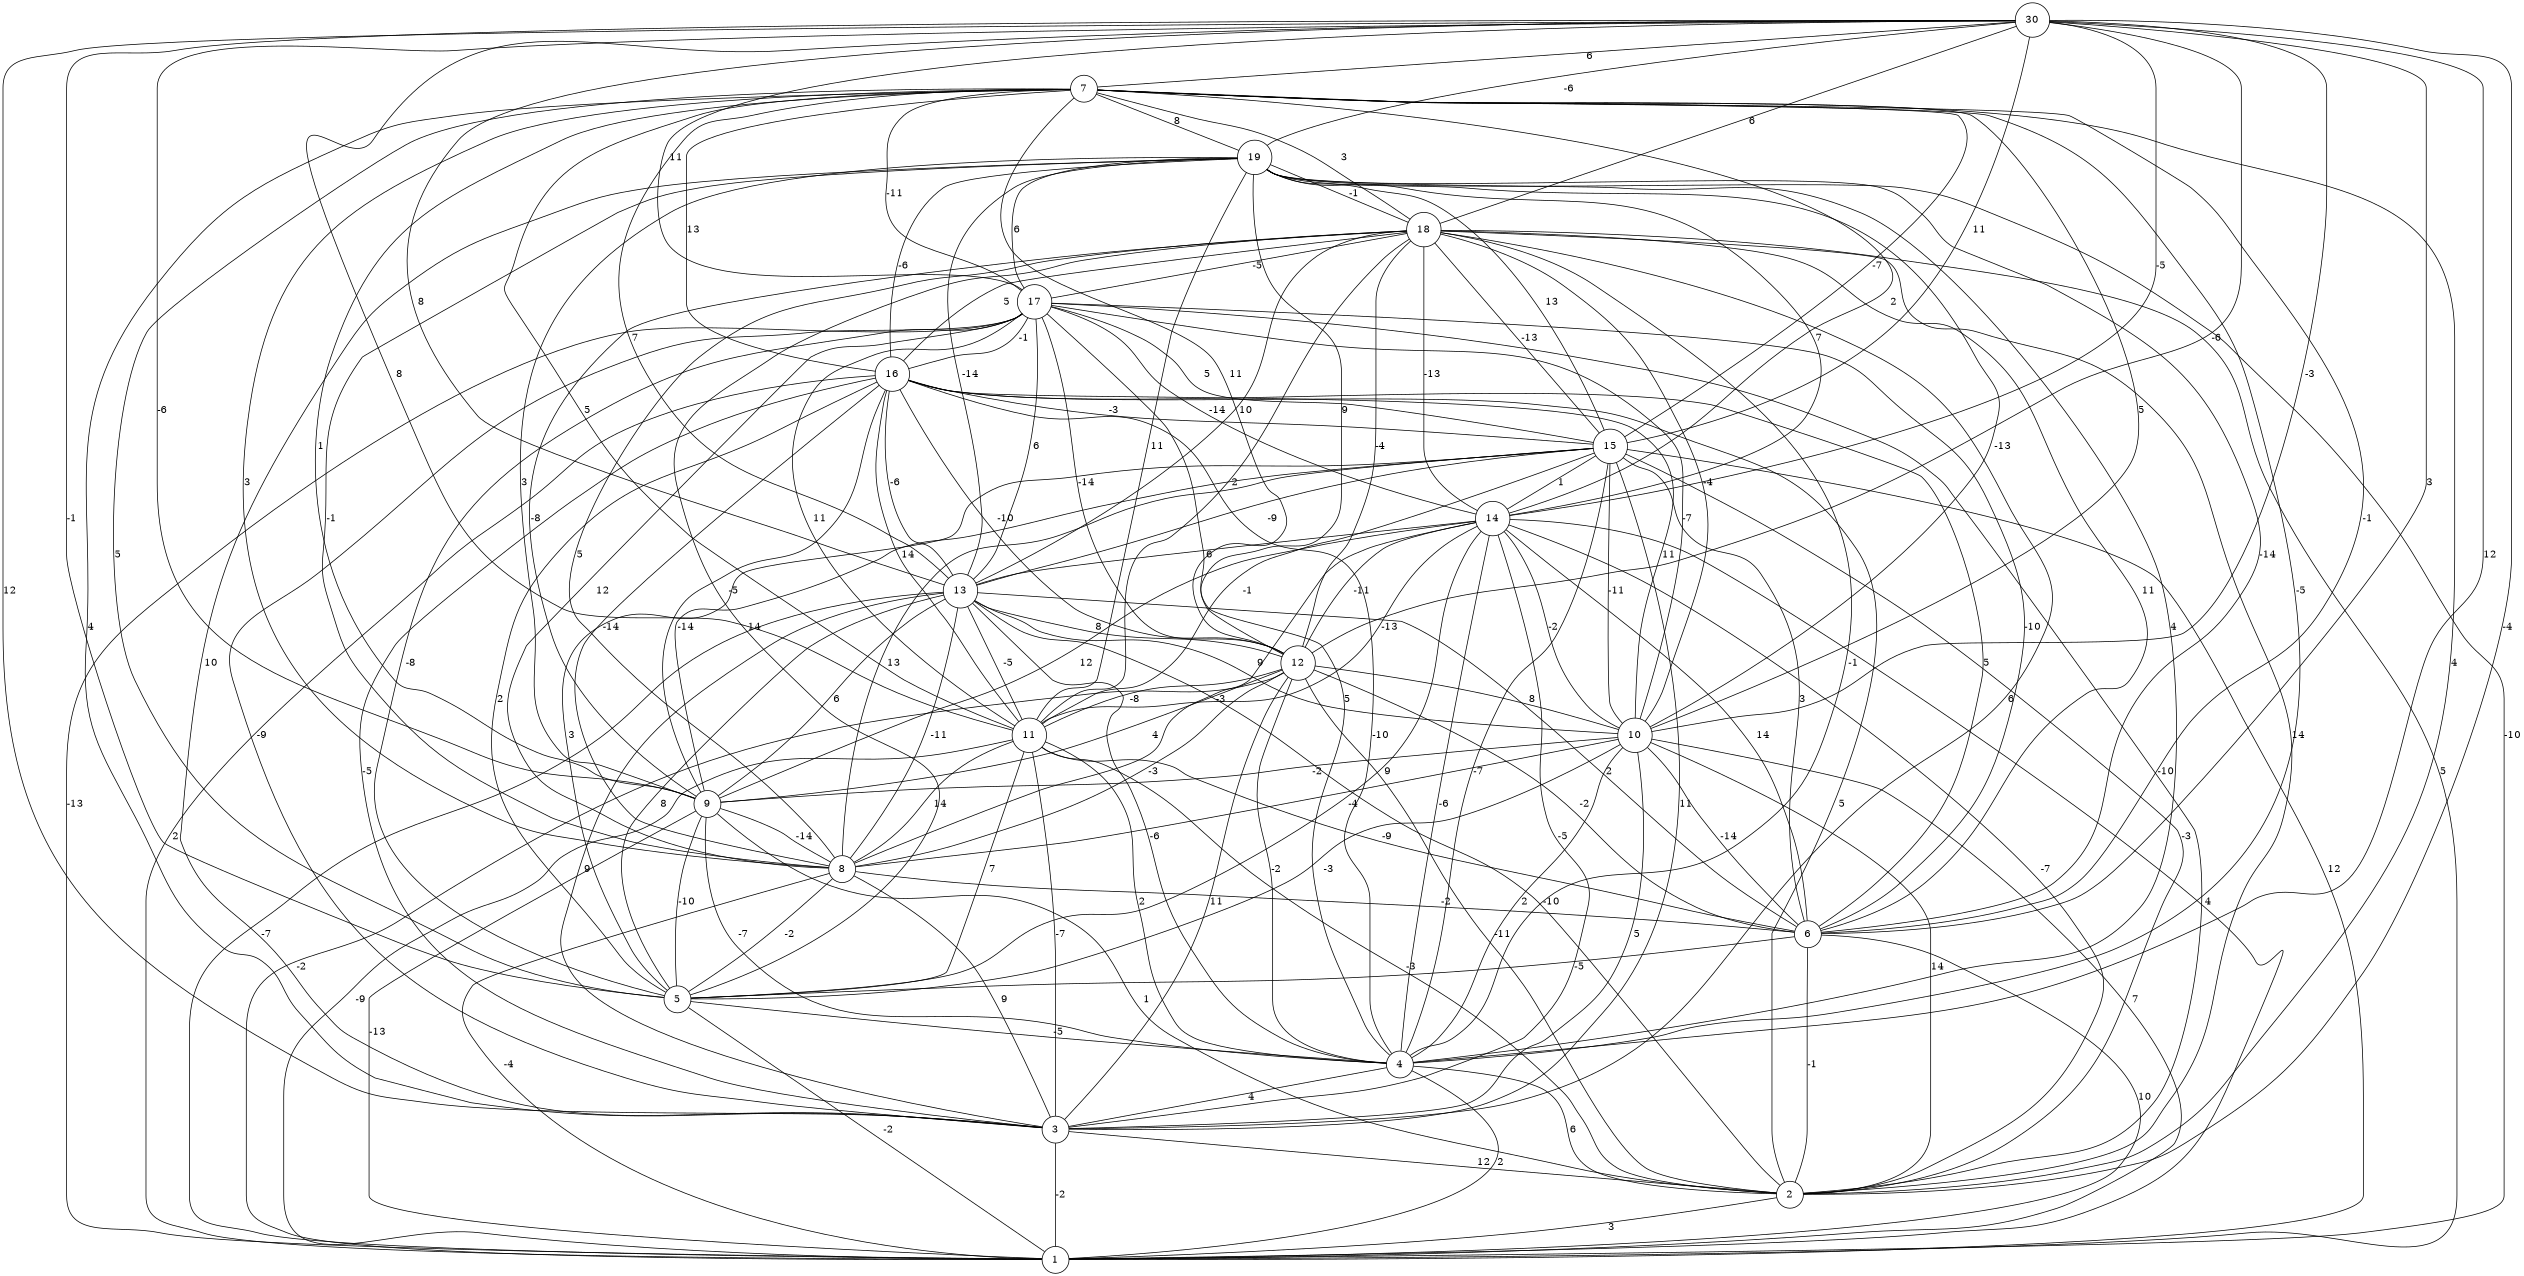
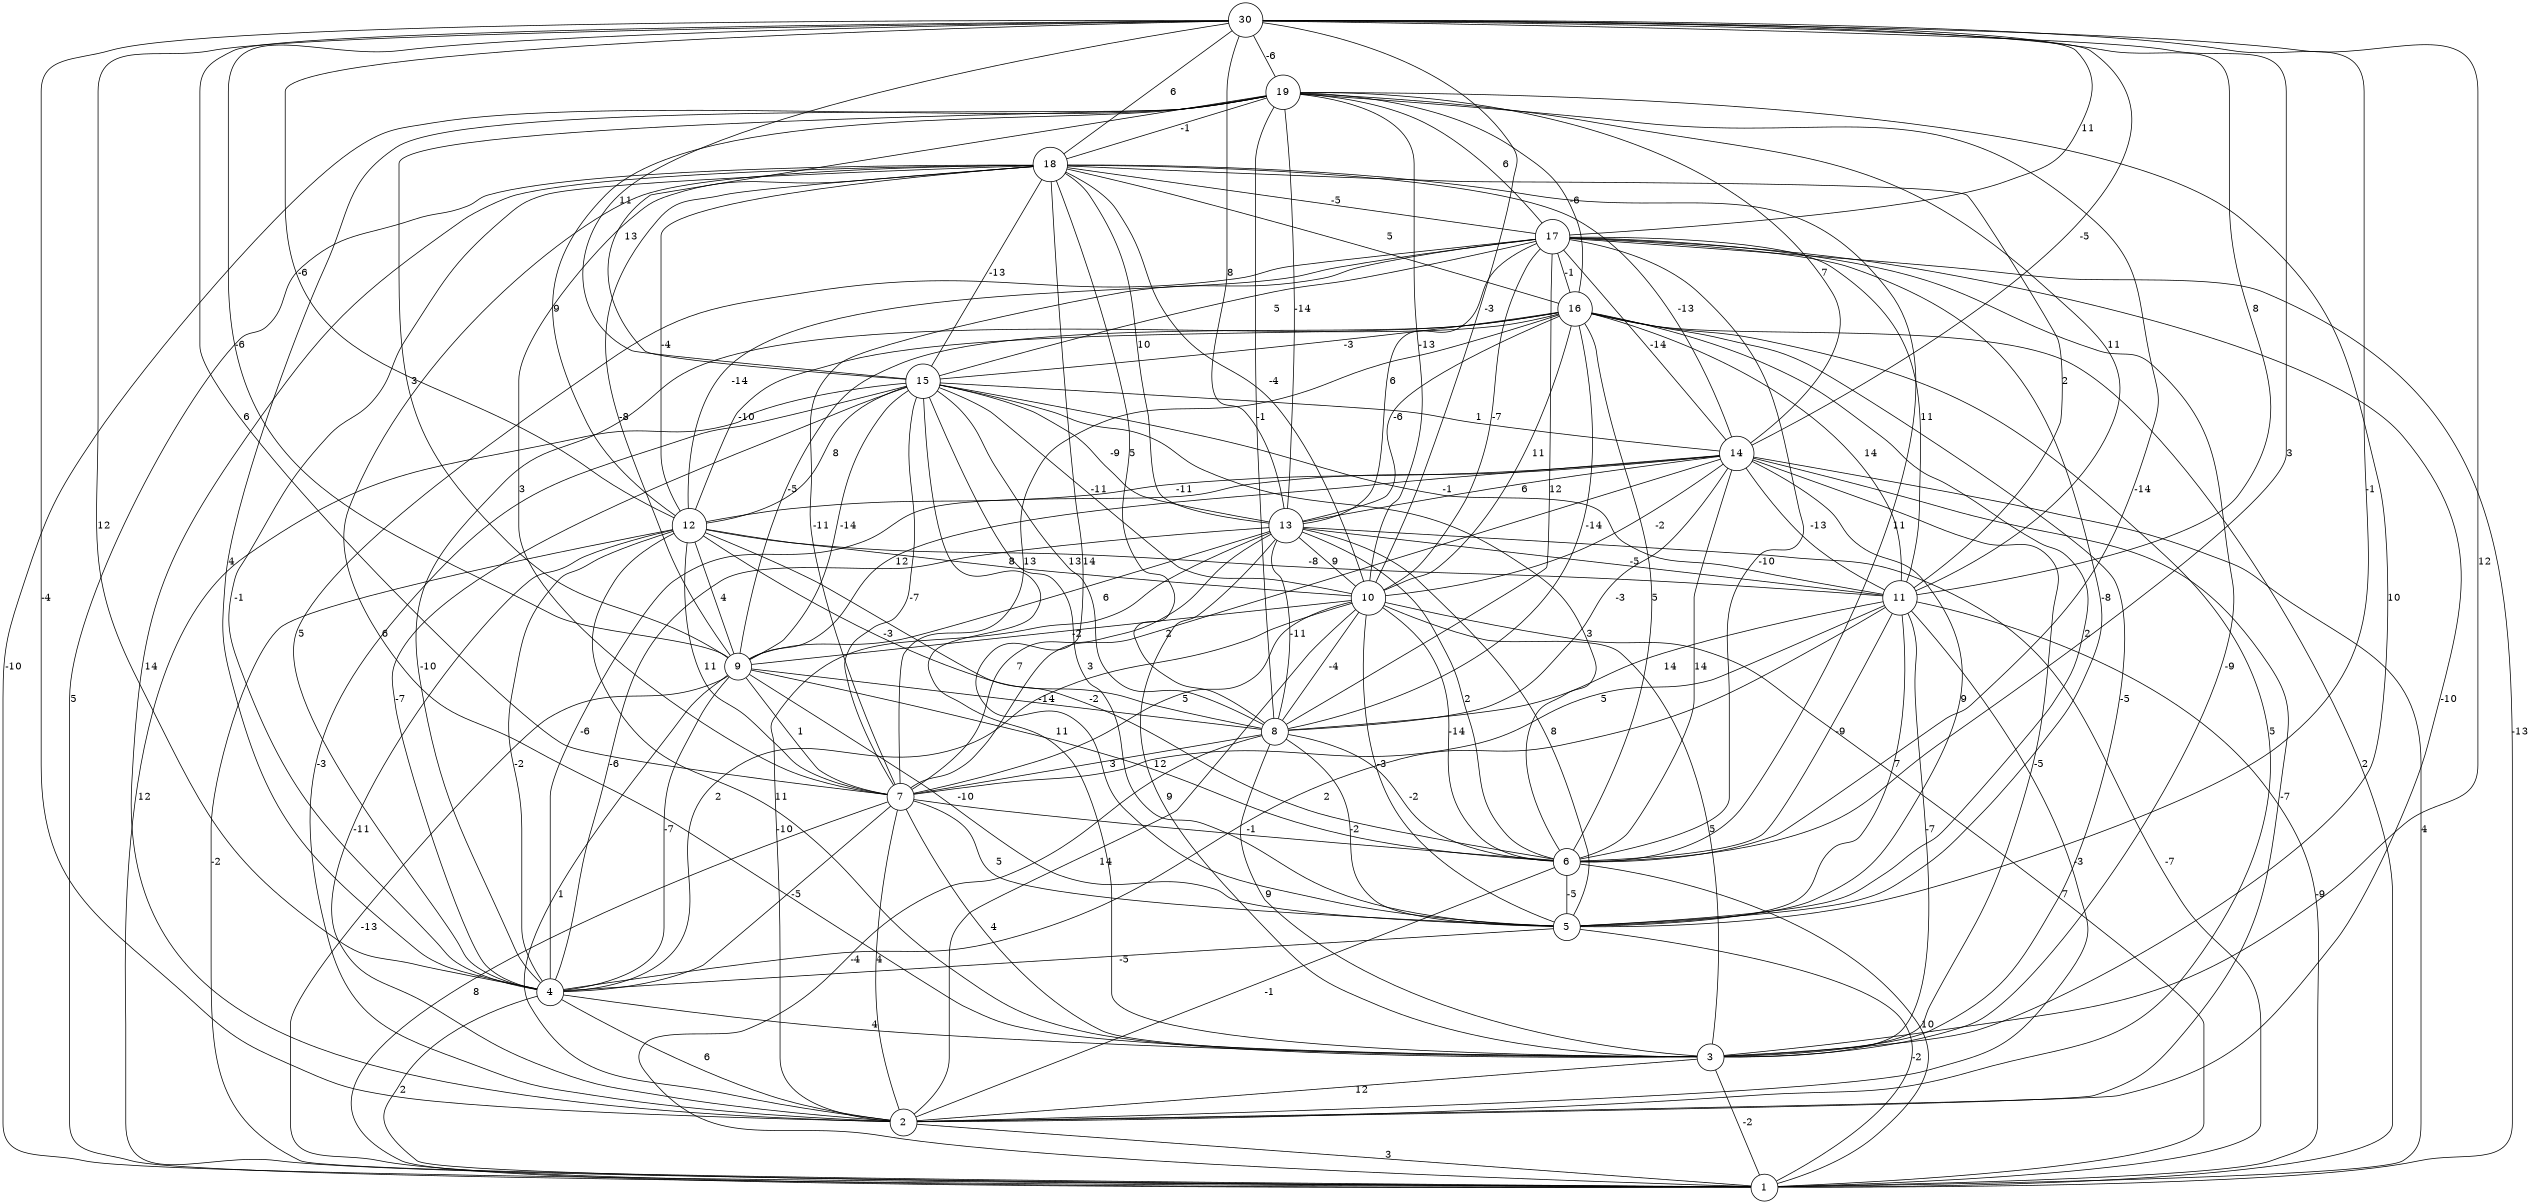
edge "7" -- "19": now "7" -- "1"
edge "13" -- "12": now "15" -- "12"
edge "9" -- "6": added, label "12"
